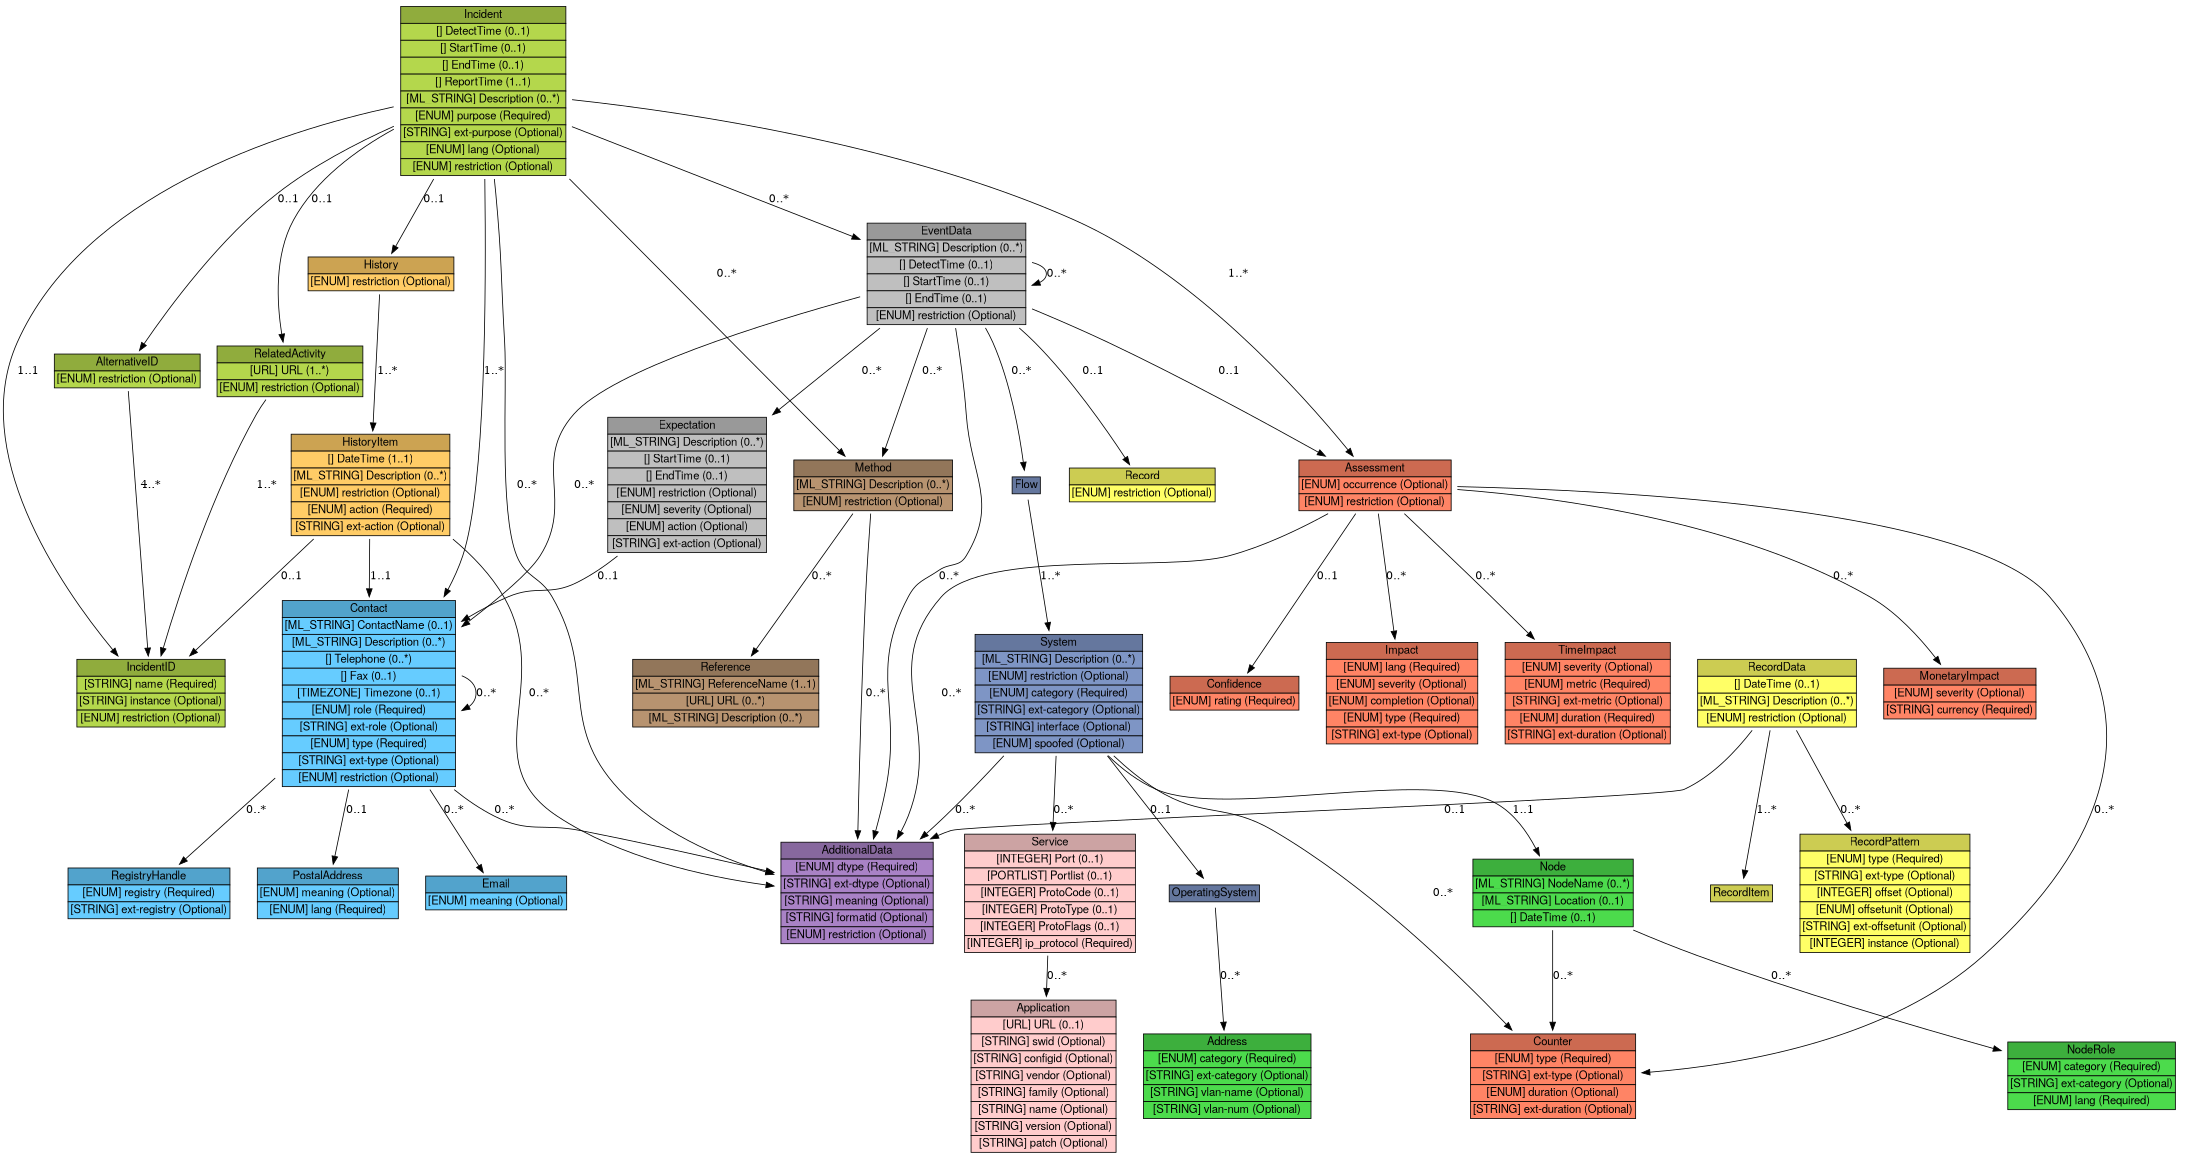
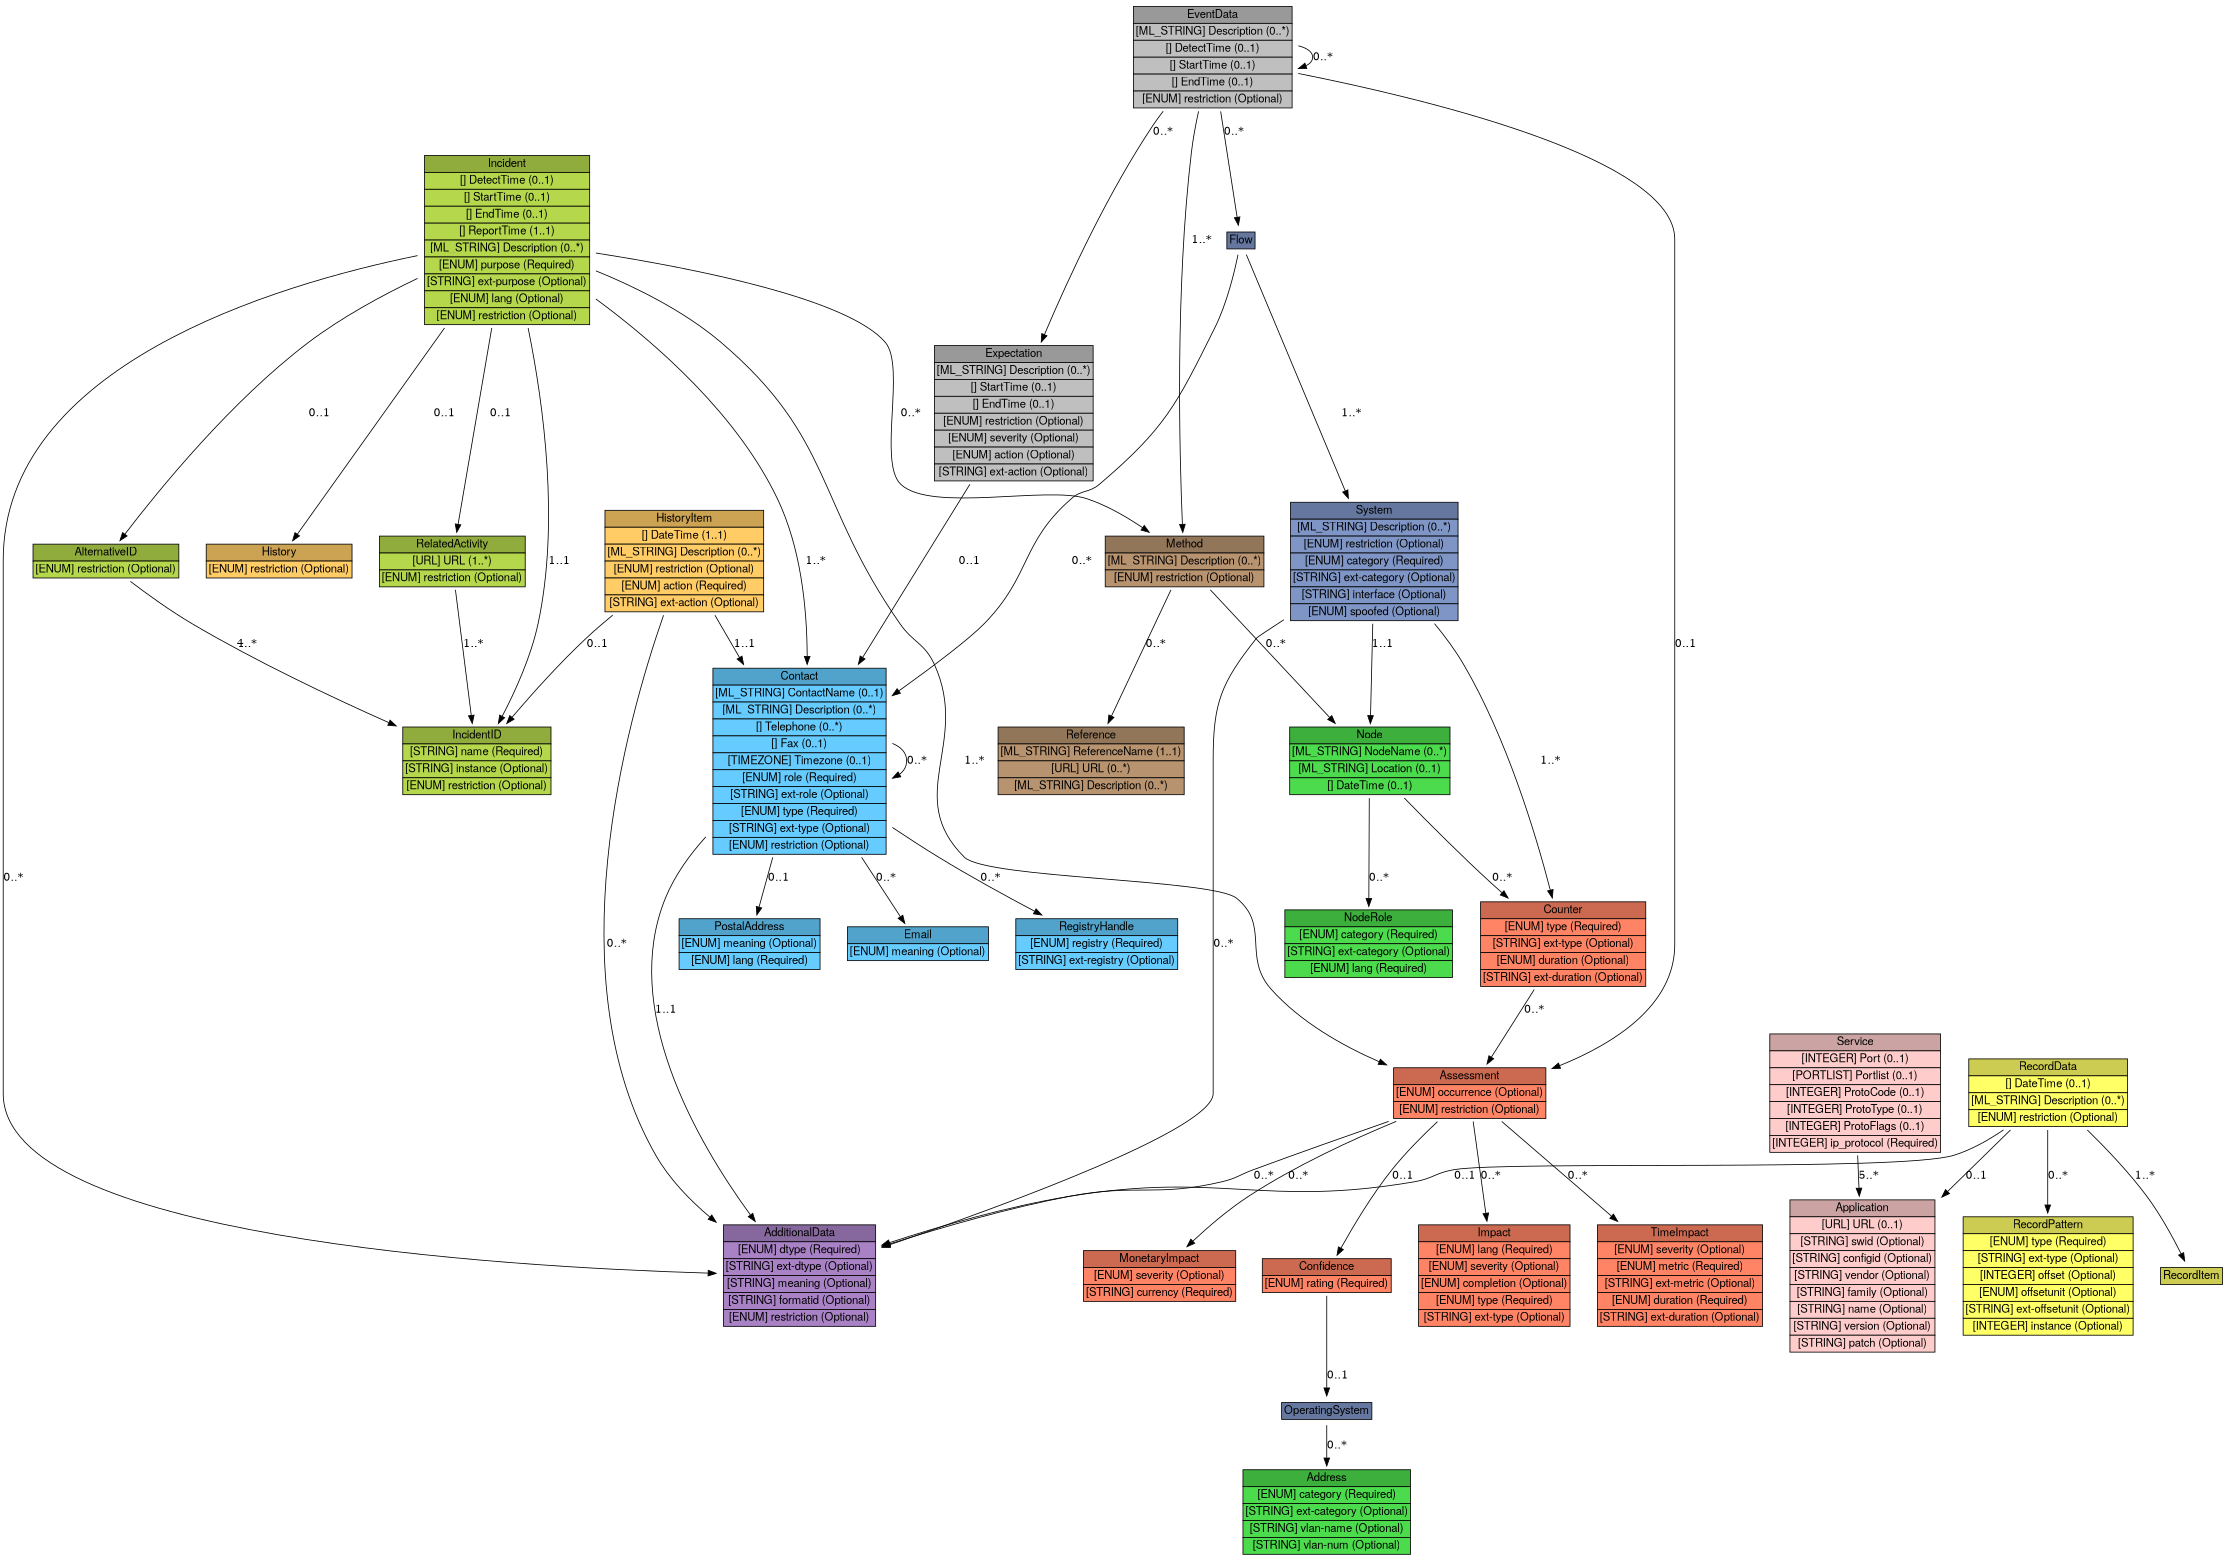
edge "Incident" -> "EventData": removed, label "0..*"
edge "History" -> "HistoryItem": removed, label "1..*"
edge "EventData" -> "Method": label "0..*" -> "1..*"
edge "EventData" -> "Contact": now "Flow" -> "Contact"
node "Record": removed
edge "EventData" -> "AdditionalData": removed, label "0..*"
edge "Assessment" -> "Counter": reversed
edge "Method" -> "AdditionalData": now "Method" -> "Node"
edge "System" -> "Service": removed, label "0..*"
edge "Contact" -> "AdditionalData": label "0..*" -> "1..1"
edge "System" -> "OperatingSystem": now "Confidence" -> "OperatingSystem"
edge "System" -> "Counter": label "0..*" -> "1..*"
edge "Service" -> "Application": label "0..*" -> "5..*"
edge "RecordData" -> "Application": added, label "0..1"
